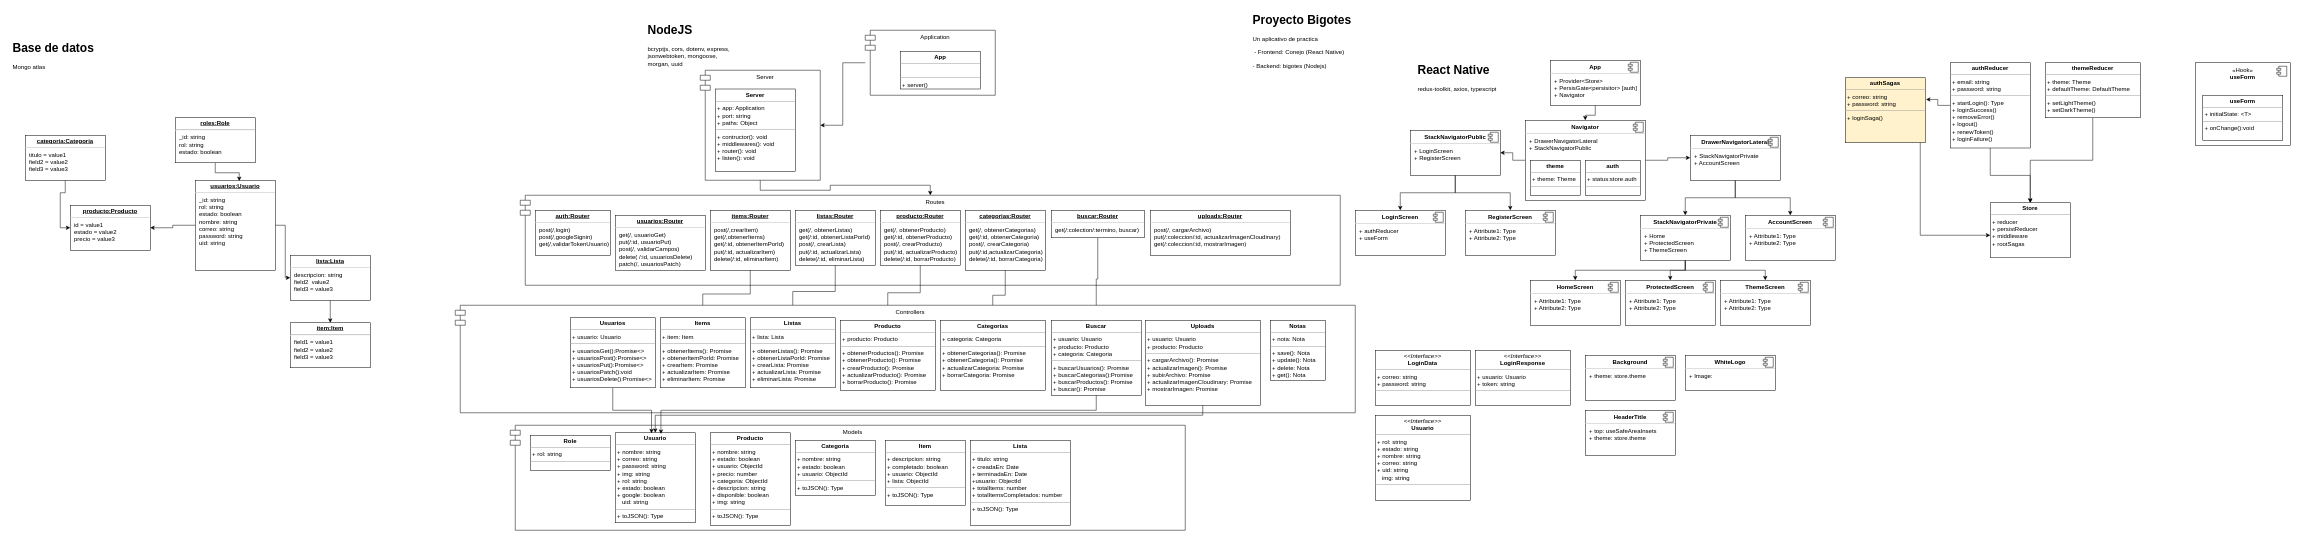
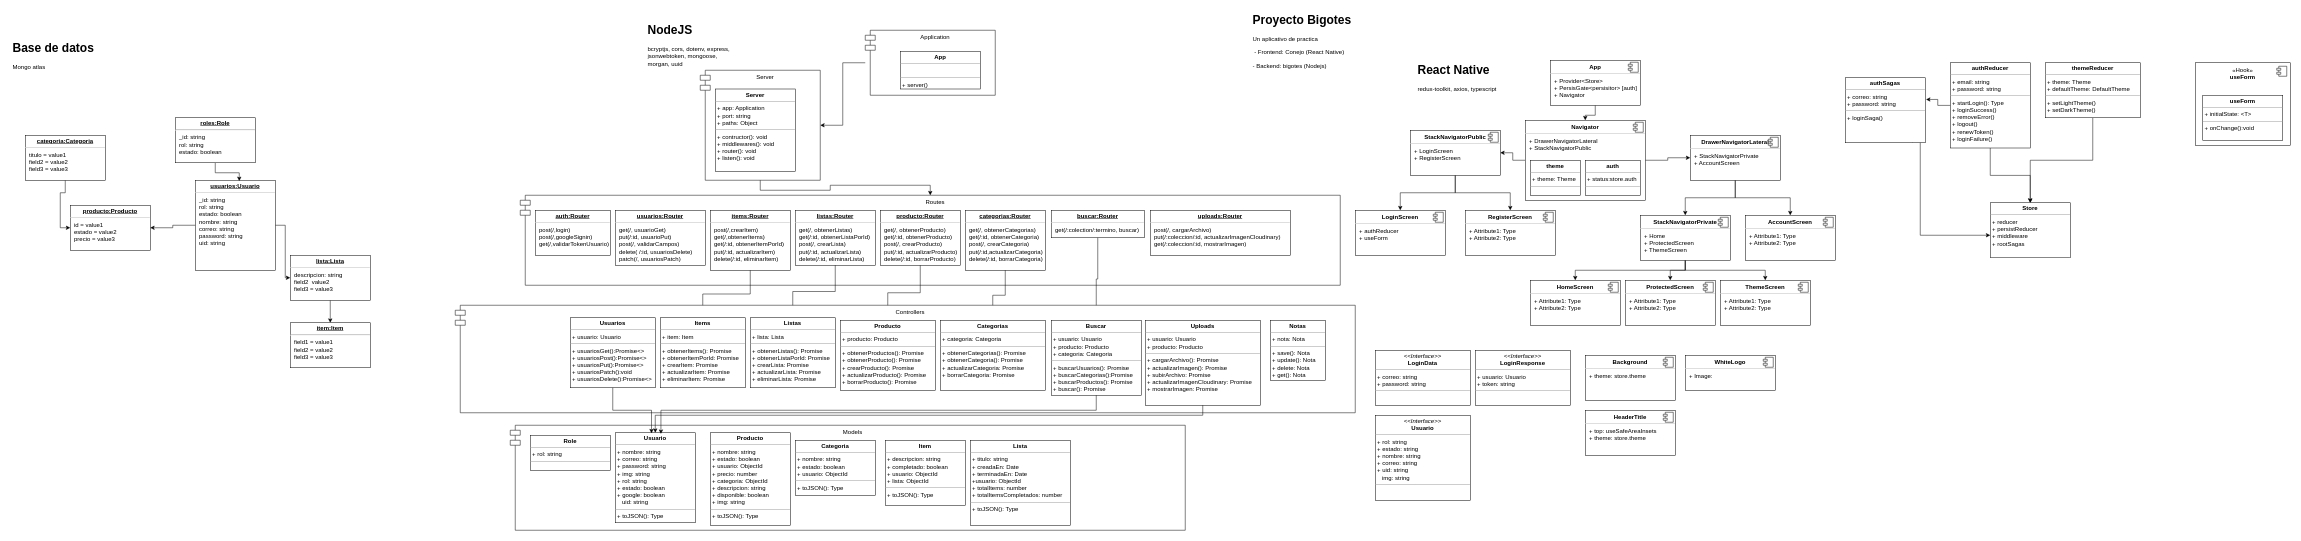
node "authSagas + correo: string + password: string + loginSaga()": fillcolor #fff2cc -> #ffffff
node "usuarios:Router get(/, usuarioGet) put(/:id, usuarioPut) post(/, validarCampos) delete( /:id, usuariosDelete) patch(/, usuariosPatch)": moved (660, 243) -> (660, 238)
